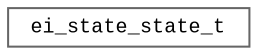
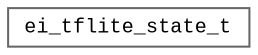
node "ei_state_state_t": label "ei_state_state_t" -> "ei_tflite_state_t"
